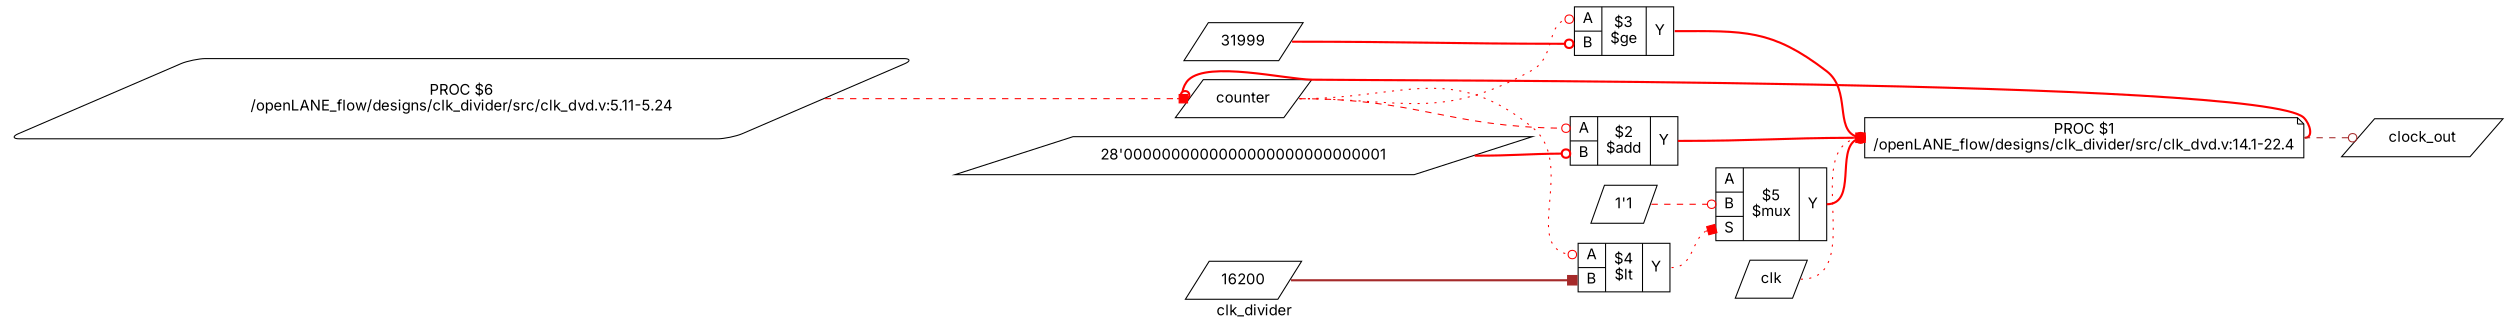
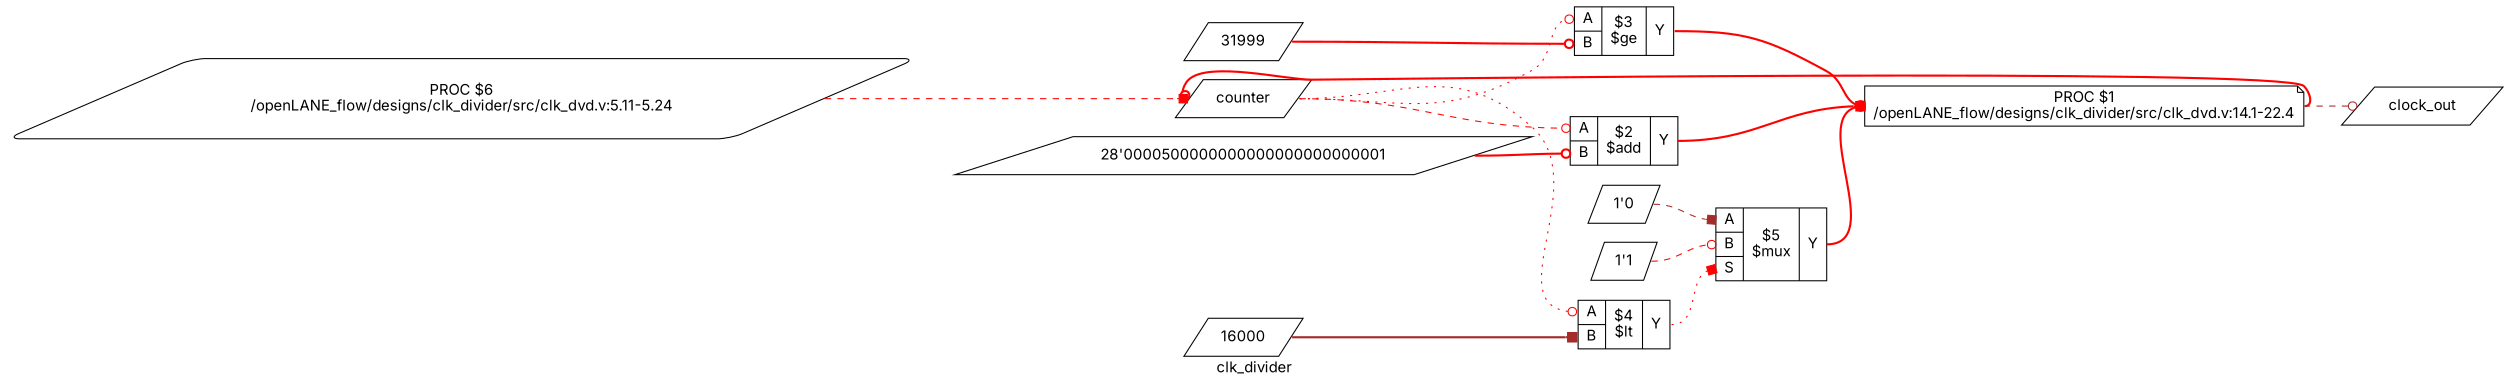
node "28'0000000000000000000000000001": label "28'0000000000000000000000000001" -> "28'0000500000000000000000000001"
node "1'0": added
node "clk": removed
node "16200": label "16200" -> "16000"
